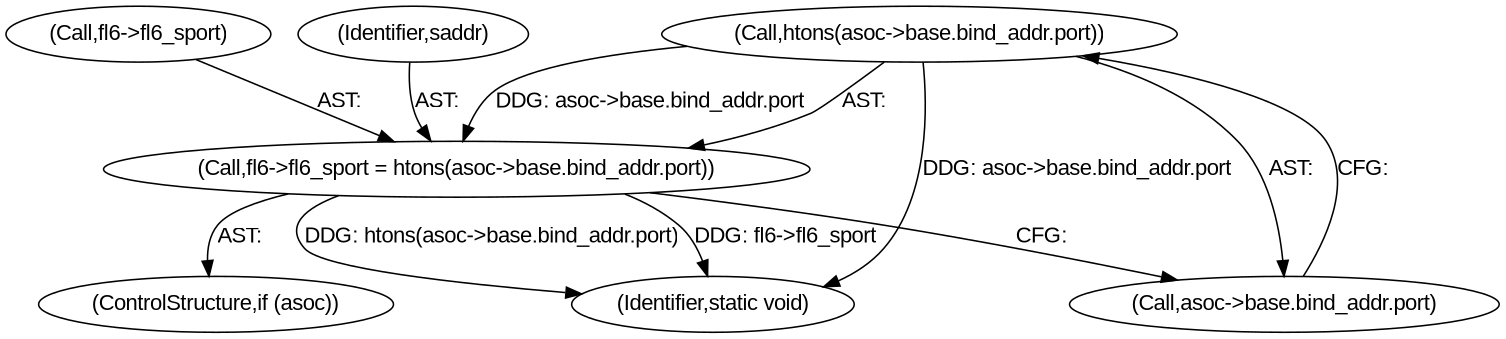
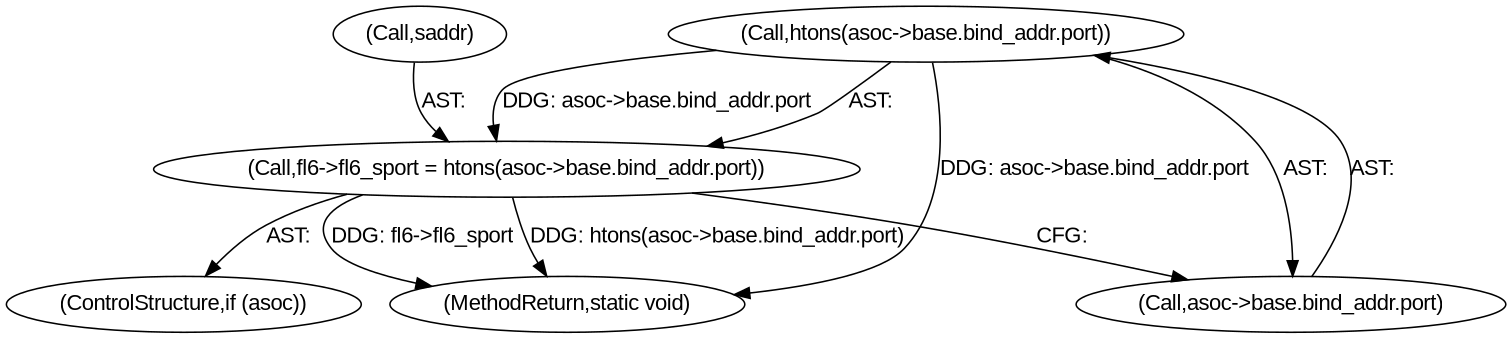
node "(Call,fl6->fl6_sport)": removed
node "(Identifier,saddr)": label "(Identifier,saddr)" -> "(Call,saddr)"
edge "(Call,asoc->base.bind_addr.port)" -> "(Call,htons(asoc->base.bind_addr.port))": label "CFG: " -> "AST: "
node "(Identifier,static void)": label "(Identifier,static void)" -> "(MethodReturn,static void)"
